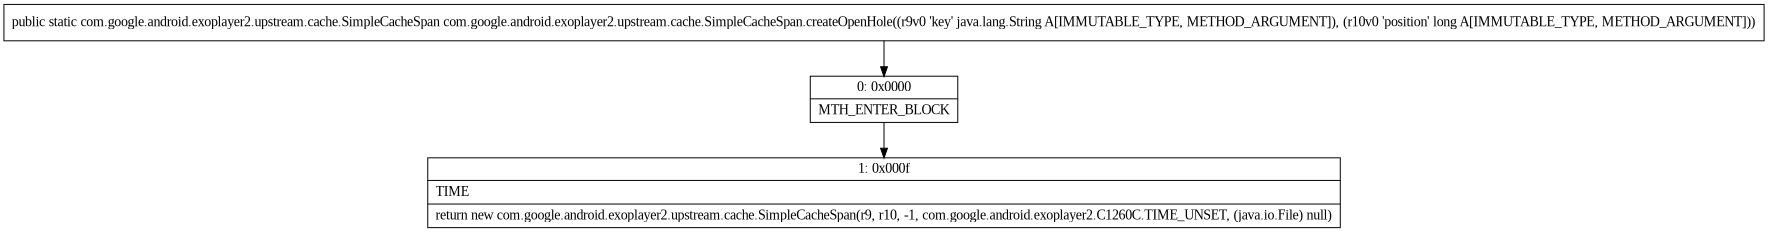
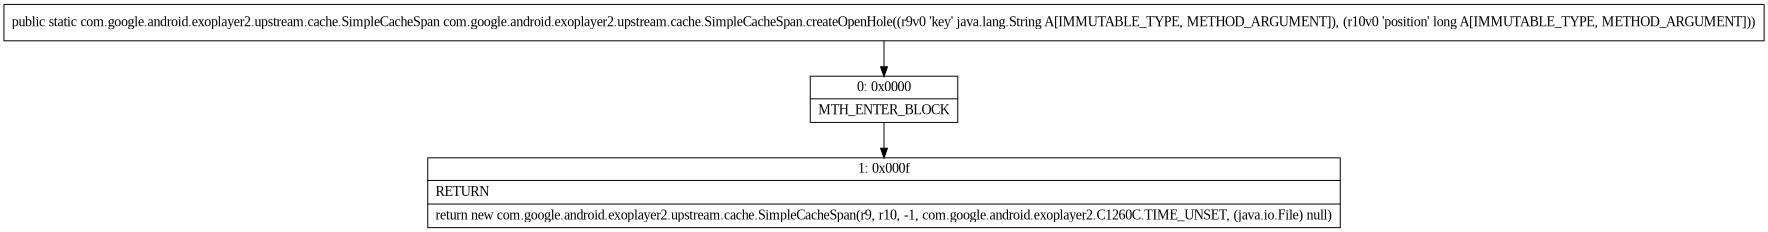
node "1: 0x000f": text "TIME" -> "RETURN"
